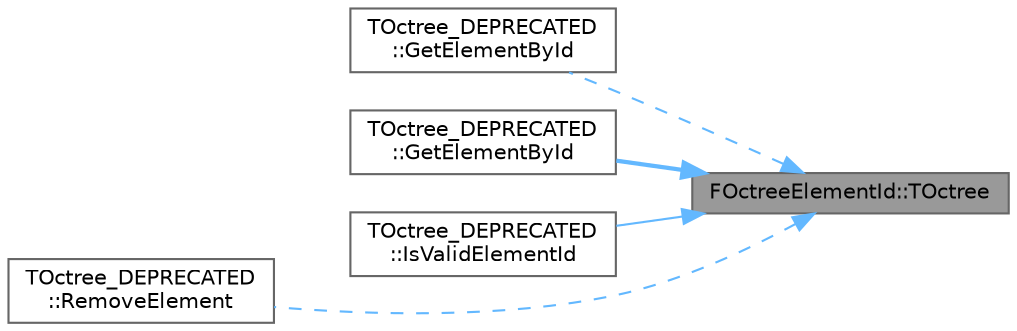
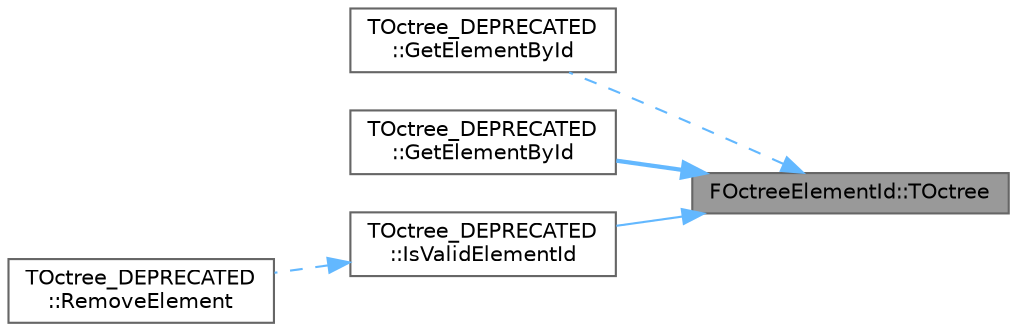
edge "TOctree_DEPRECATED ::RemoveElement" -> "FOctreeElementId::TOctree": now "TOctree_DEPRECATED ::RemoveElement" -> "TOctree_DEPRECATED ::IsValidElementId"
